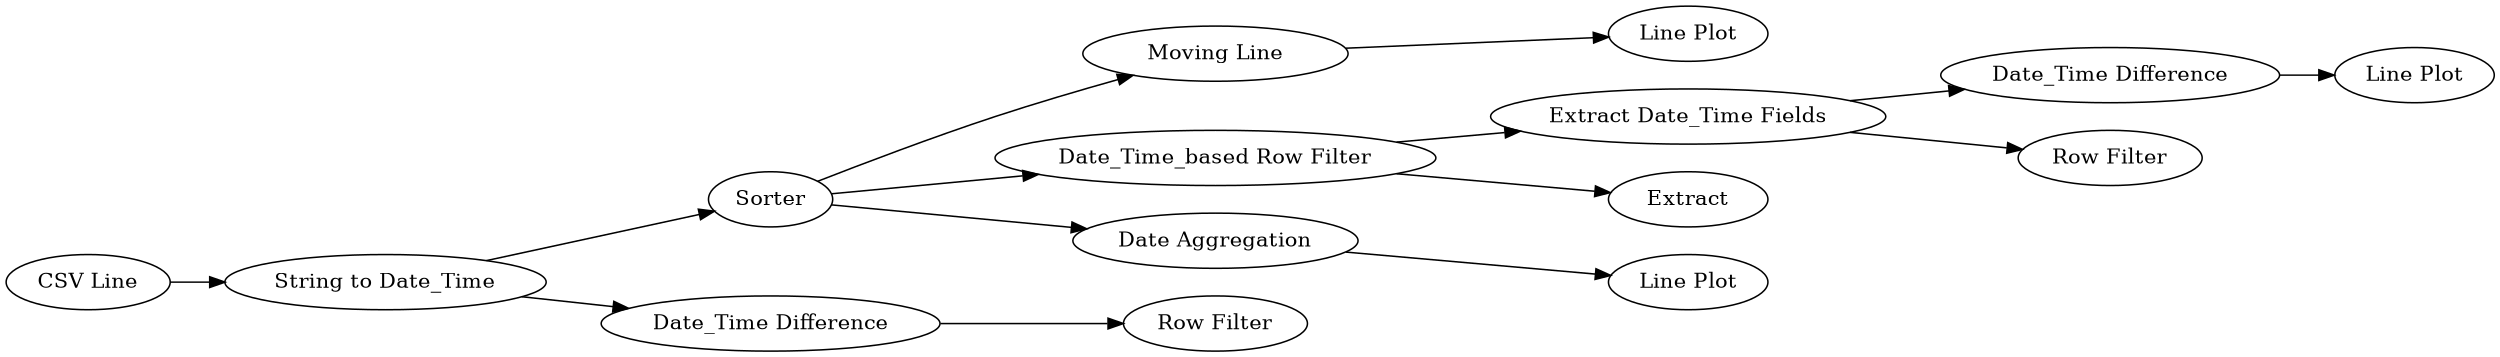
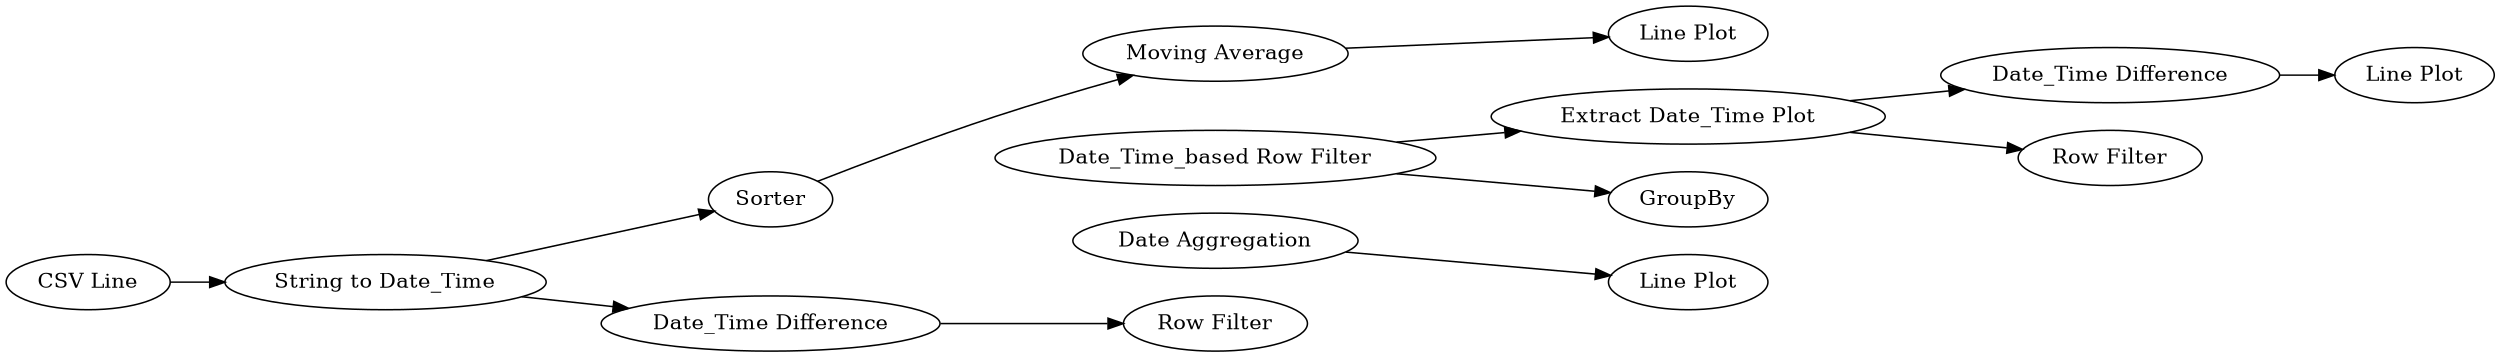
node "Moving Line": label "Moving Line" -> "Moving Average"
node "Extract Date_Time Fields": label "Extract Date_Time Fields" -> "Extract Date_Time Plot"
edge "Sorter" -> "Date_Time_based Row Filter": removed
node "Extract": label "Extract" -> "GroupBy"
edge "Sorter" -> "Date Aggregation": removed
